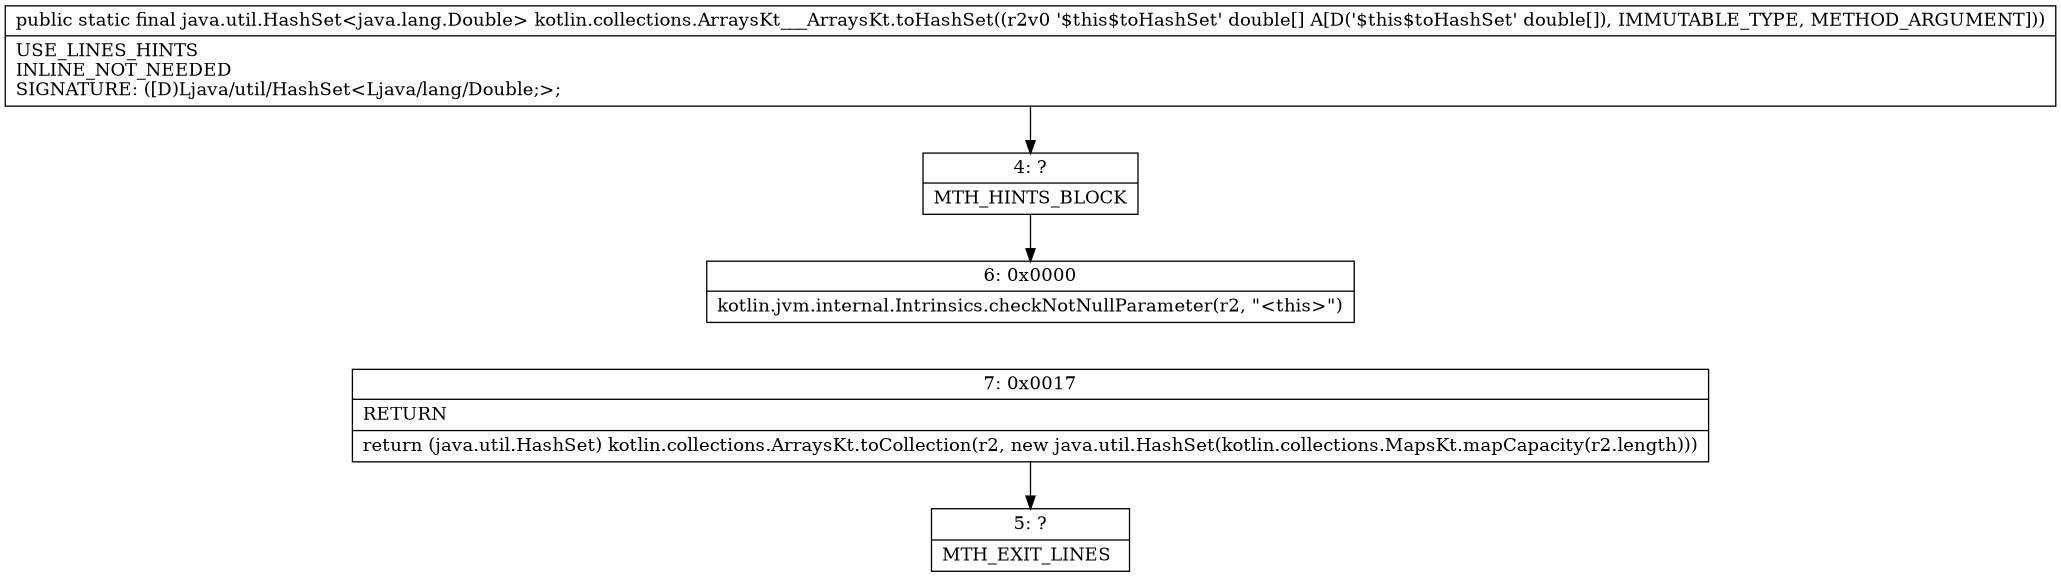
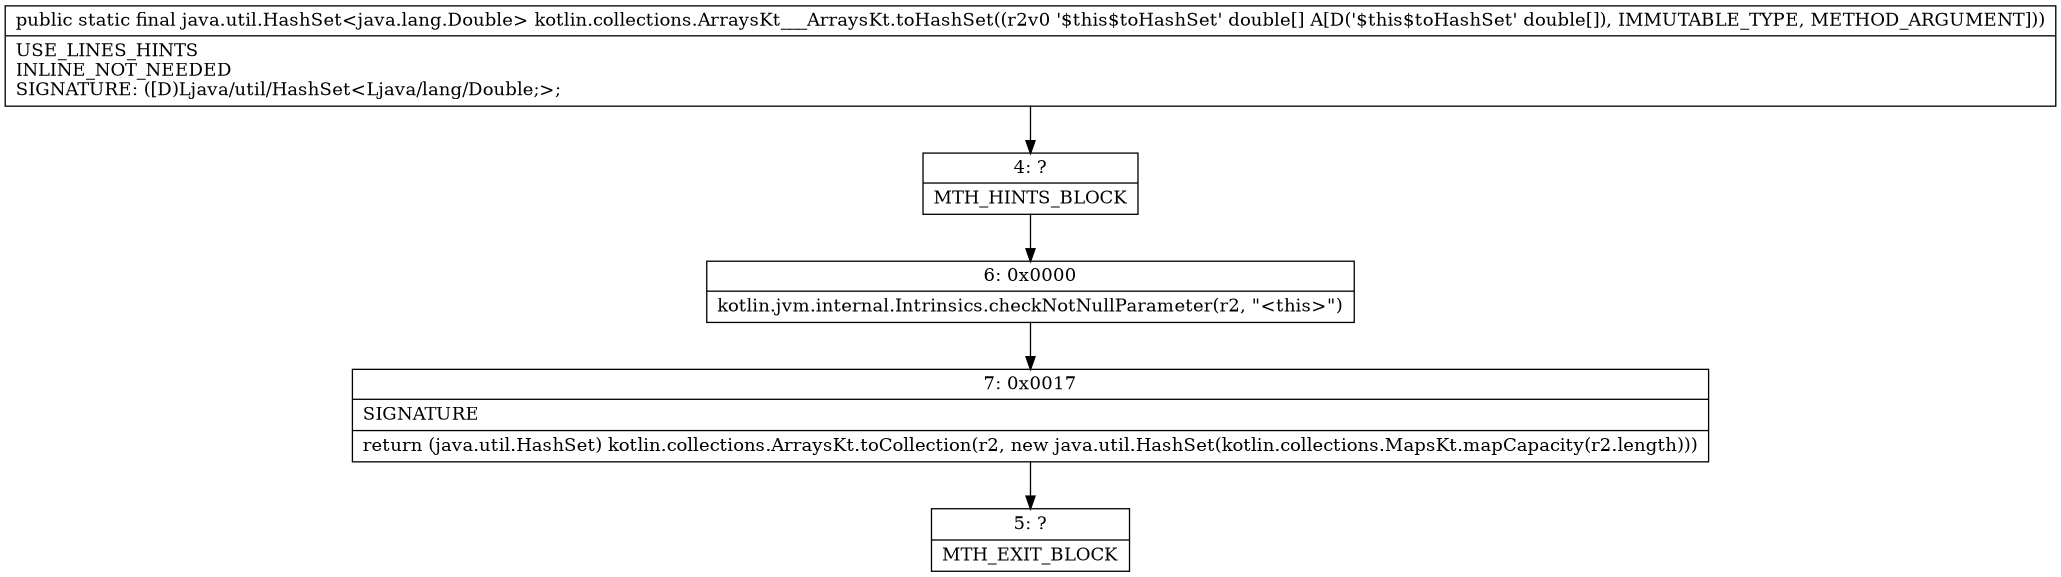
edge "6: 0x0000" -> "7: 0x0017": added
node "7: 0x0017": text "RETURN" -> "SIGNATURE"
node "5: ?": text "MTH_EXIT_LINES" -> "MTH_EXIT_BLOCK"
